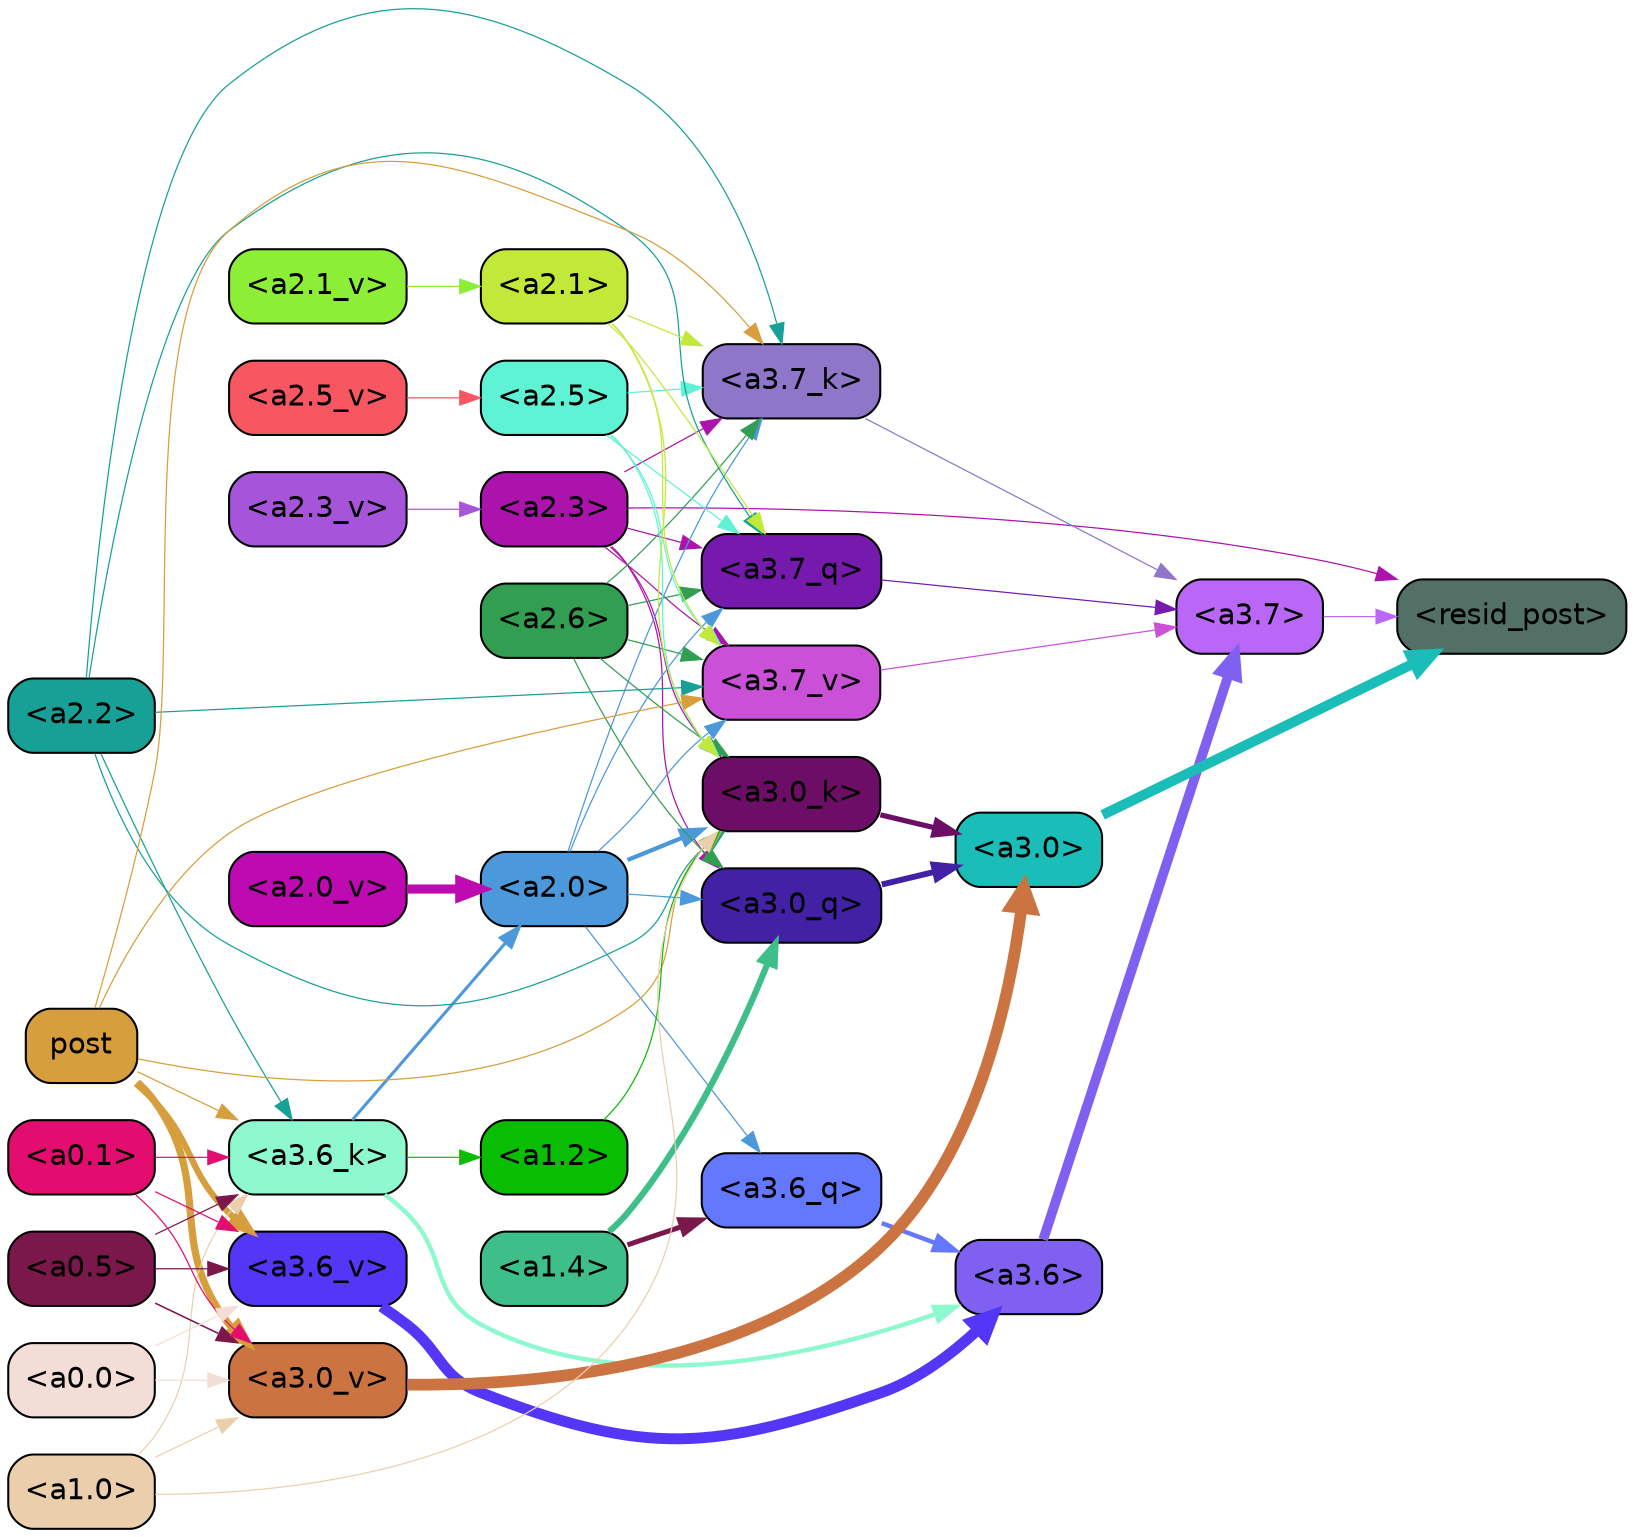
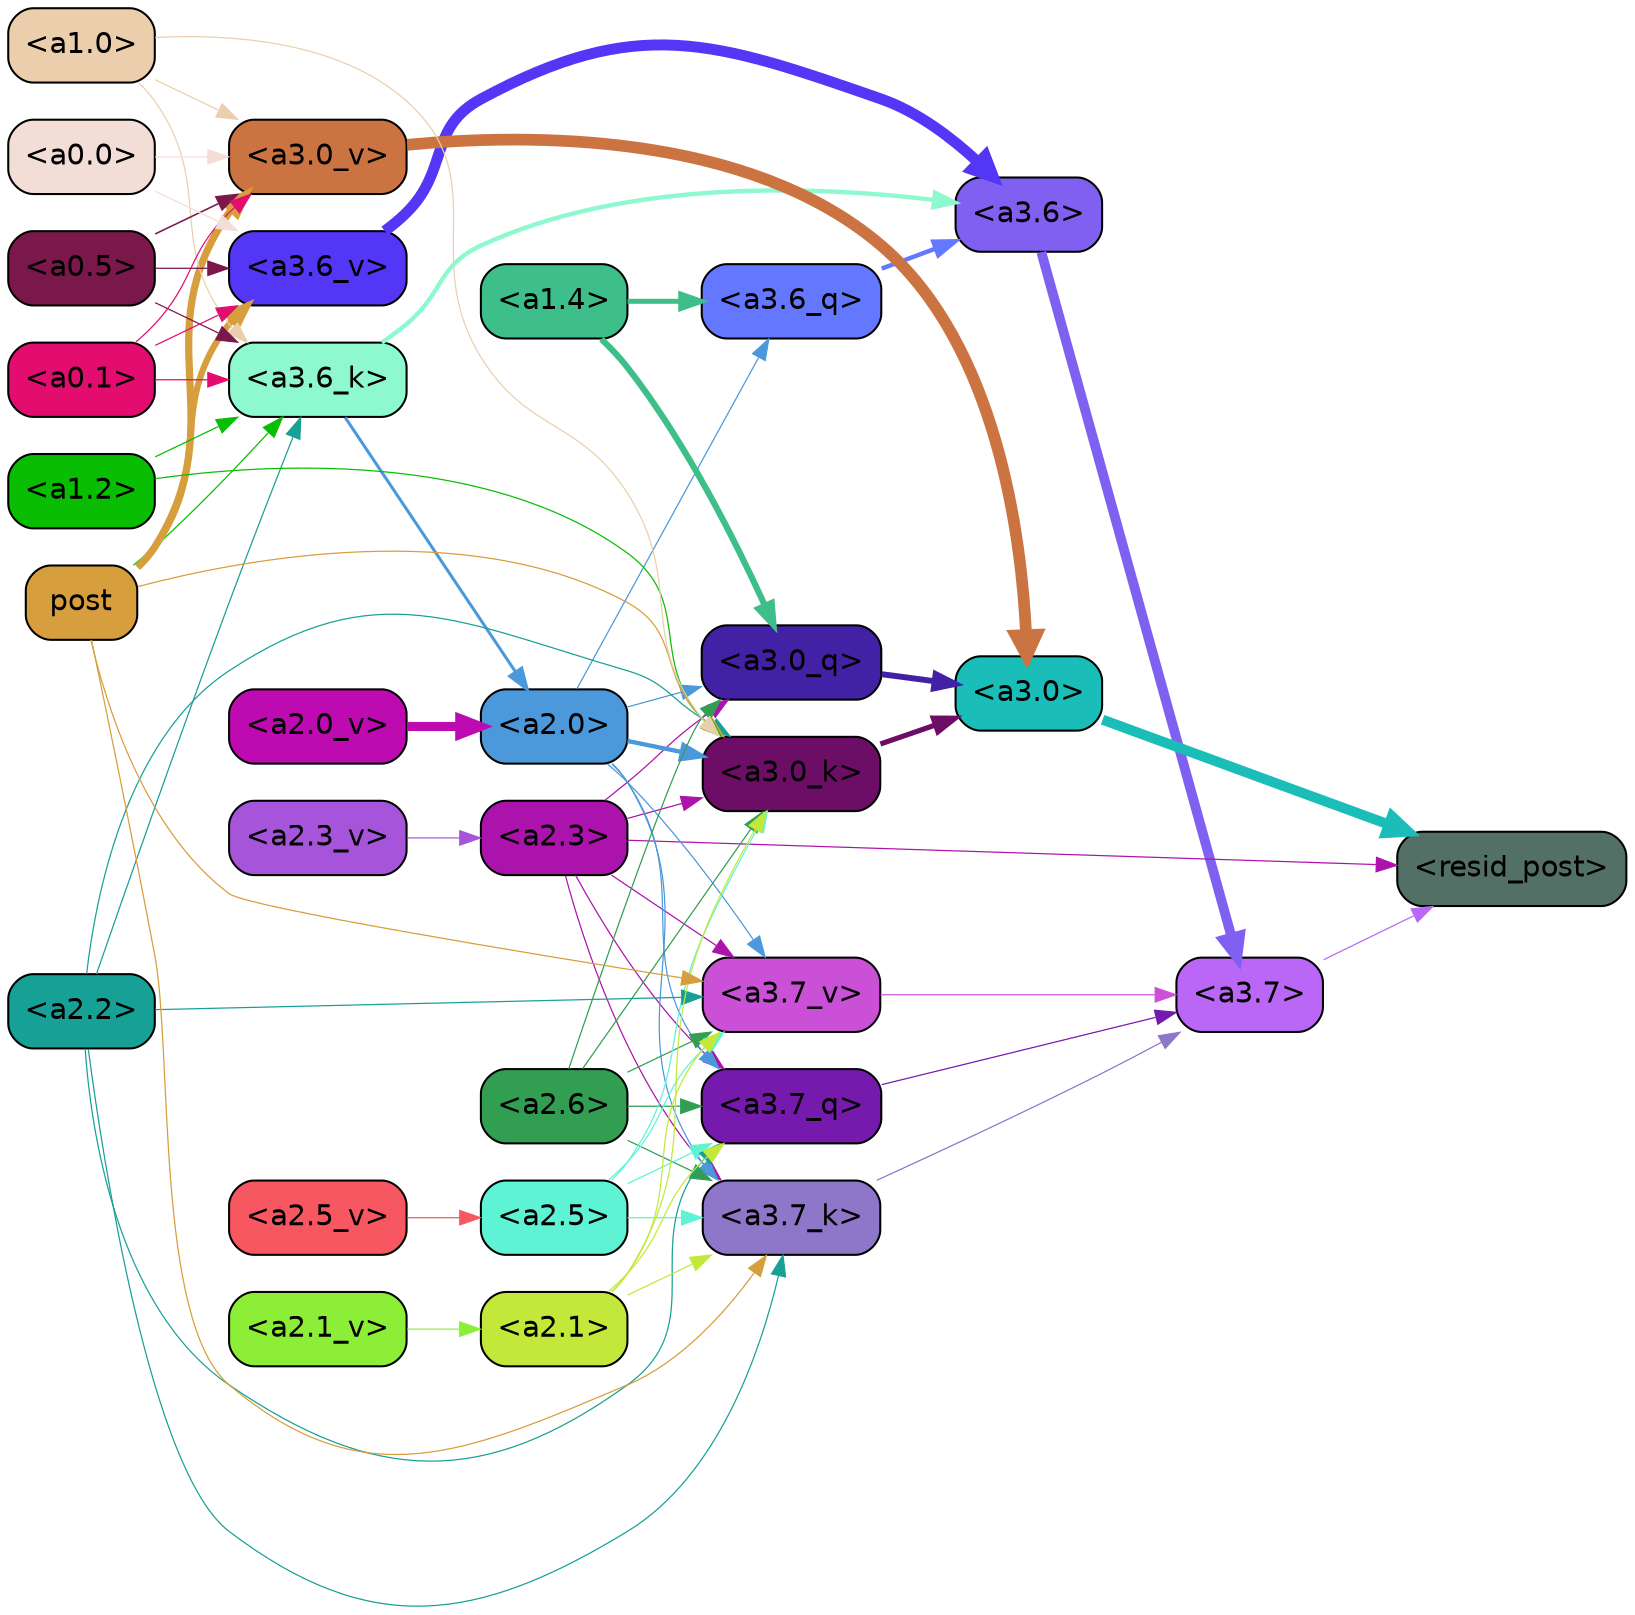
edge "post" -> "<a3.6_k>": color #d69e3d -> #09bd02
edge "<a3.6_k>" -> "<a1.2>": reversed
edge "<a1.4>" -> "<a3.6_q>": color #7b184b -> #3ebf89
